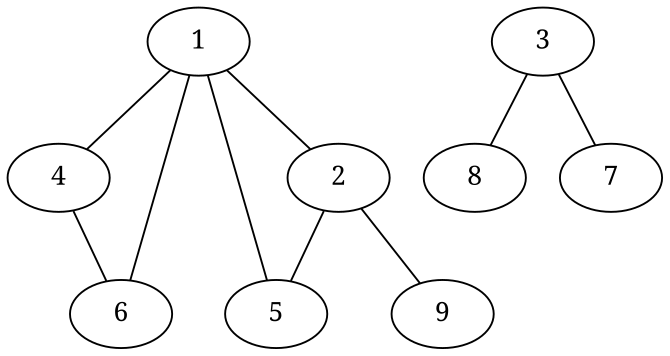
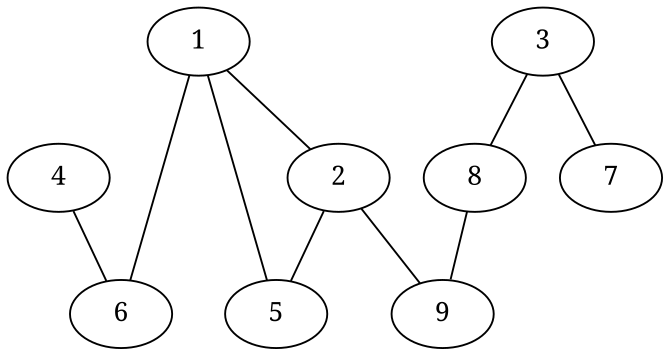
edge "1" -- "4": removed
edge "8" -- "9": added
